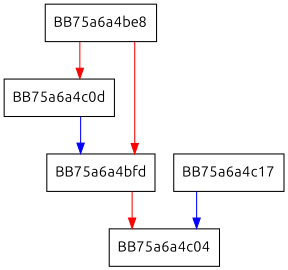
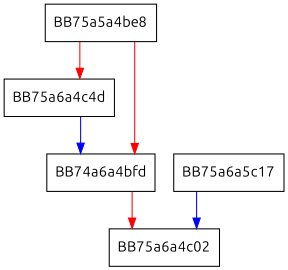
node "BB75a6a4be8": label "BB75a6a4be8" -> "BB75a5a4be8"
node "BB75a6a4c0d": label "BB75a6a4c0d" -> "BB75a6a4c4d"
node "BB75a6a4bfd": label "BB75a6a4bfd" -> "BB74a6a4bfd"
node "BB75a6a4c17": label "BB75a6a4c17" -> "BB75a6a5c17"
node "BB75a6a4c04": label "BB75a6a4c04" -> "BB75a6a4c02"
